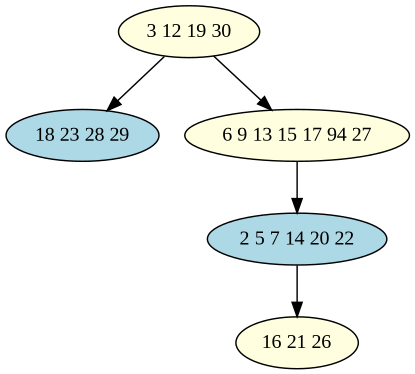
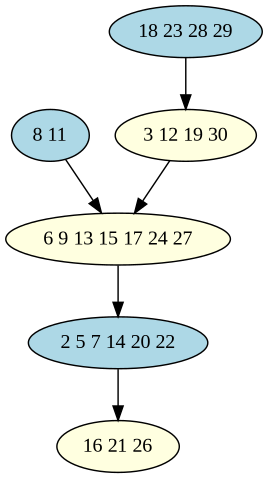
edge "3 12 19 30" -> "18 23 28 29": reversed
node "8 11": added
node "6 9 13 15 17 94 27": label "6 9 13 15 17 94 27" -> "6 9 13 15 17 24 27"
